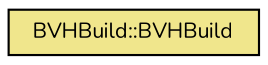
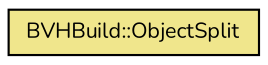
node "BVHBuild::BVHBuild": label "BVHBuild::BVHBuild" -> "BVHBuild::ObjectSplit"
